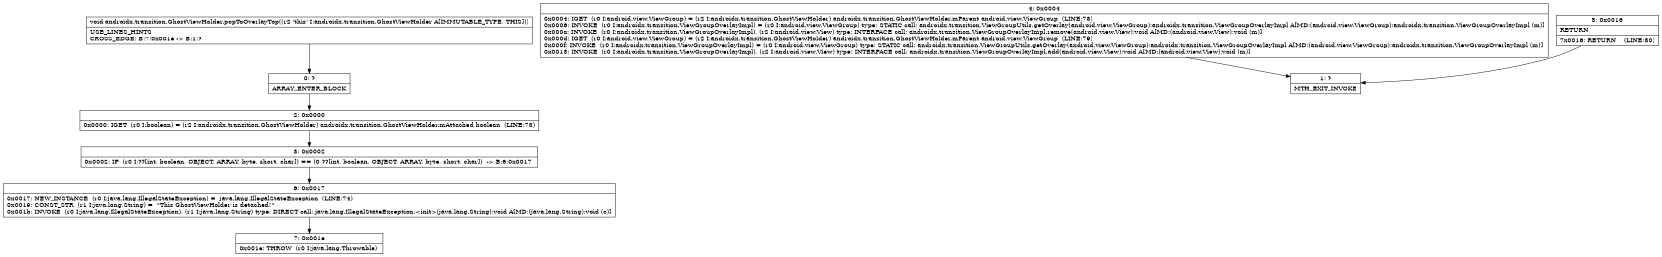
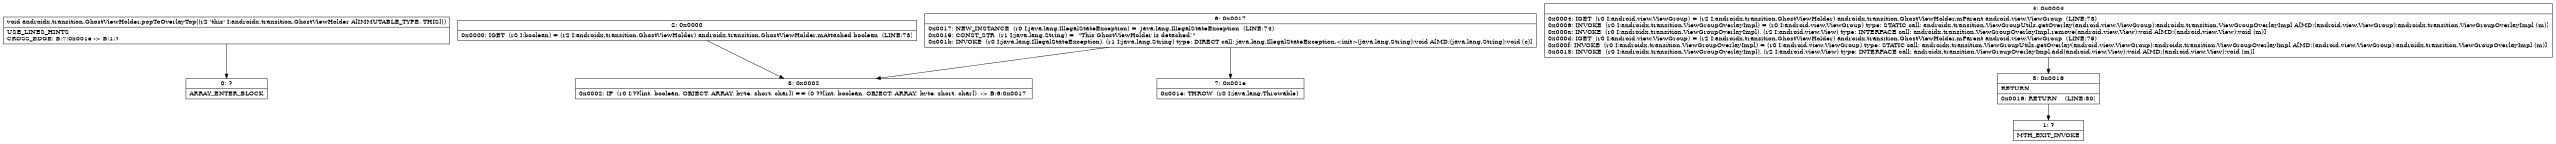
node "5: 0x0016": text "7x0016: RETURN    (LINE:80)" -> "0x0016: RETURN    (LINE:80)"
edge "4: 0x0004" -> "1: ?": now "4: 0x0004" -> "5: 0x0016"
edge "0: ?" -> "2: 0x0000": removed
edge "3: 0x0002" -> "6: 0x0017": reversed
